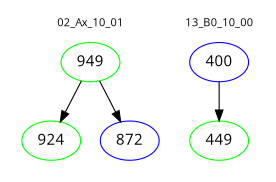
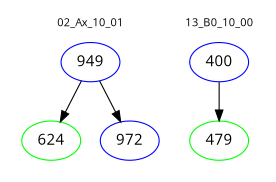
node "949": color green -> blue
node "924": label "924" -> "624"
node "872": label "872" -> "972"
node "449": label "449" -> "479"
